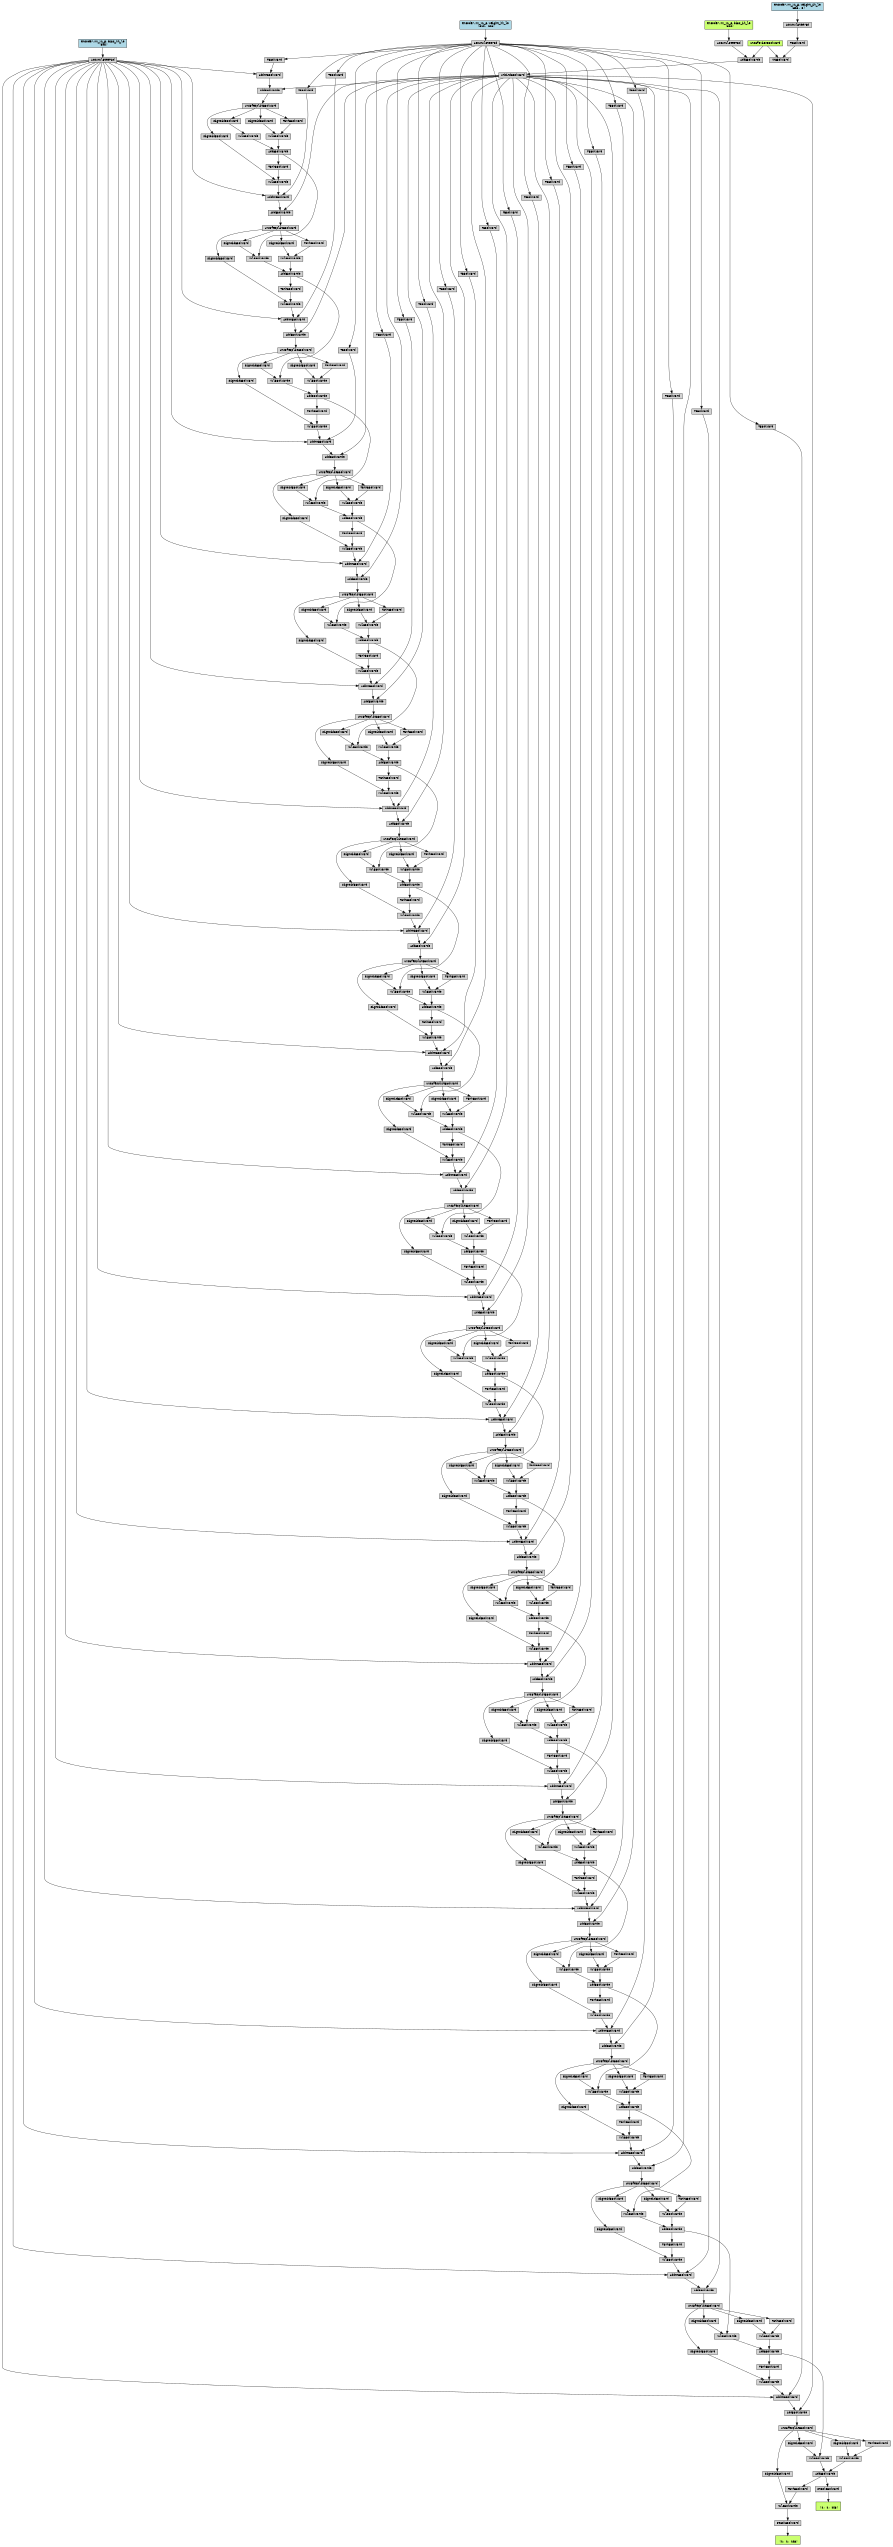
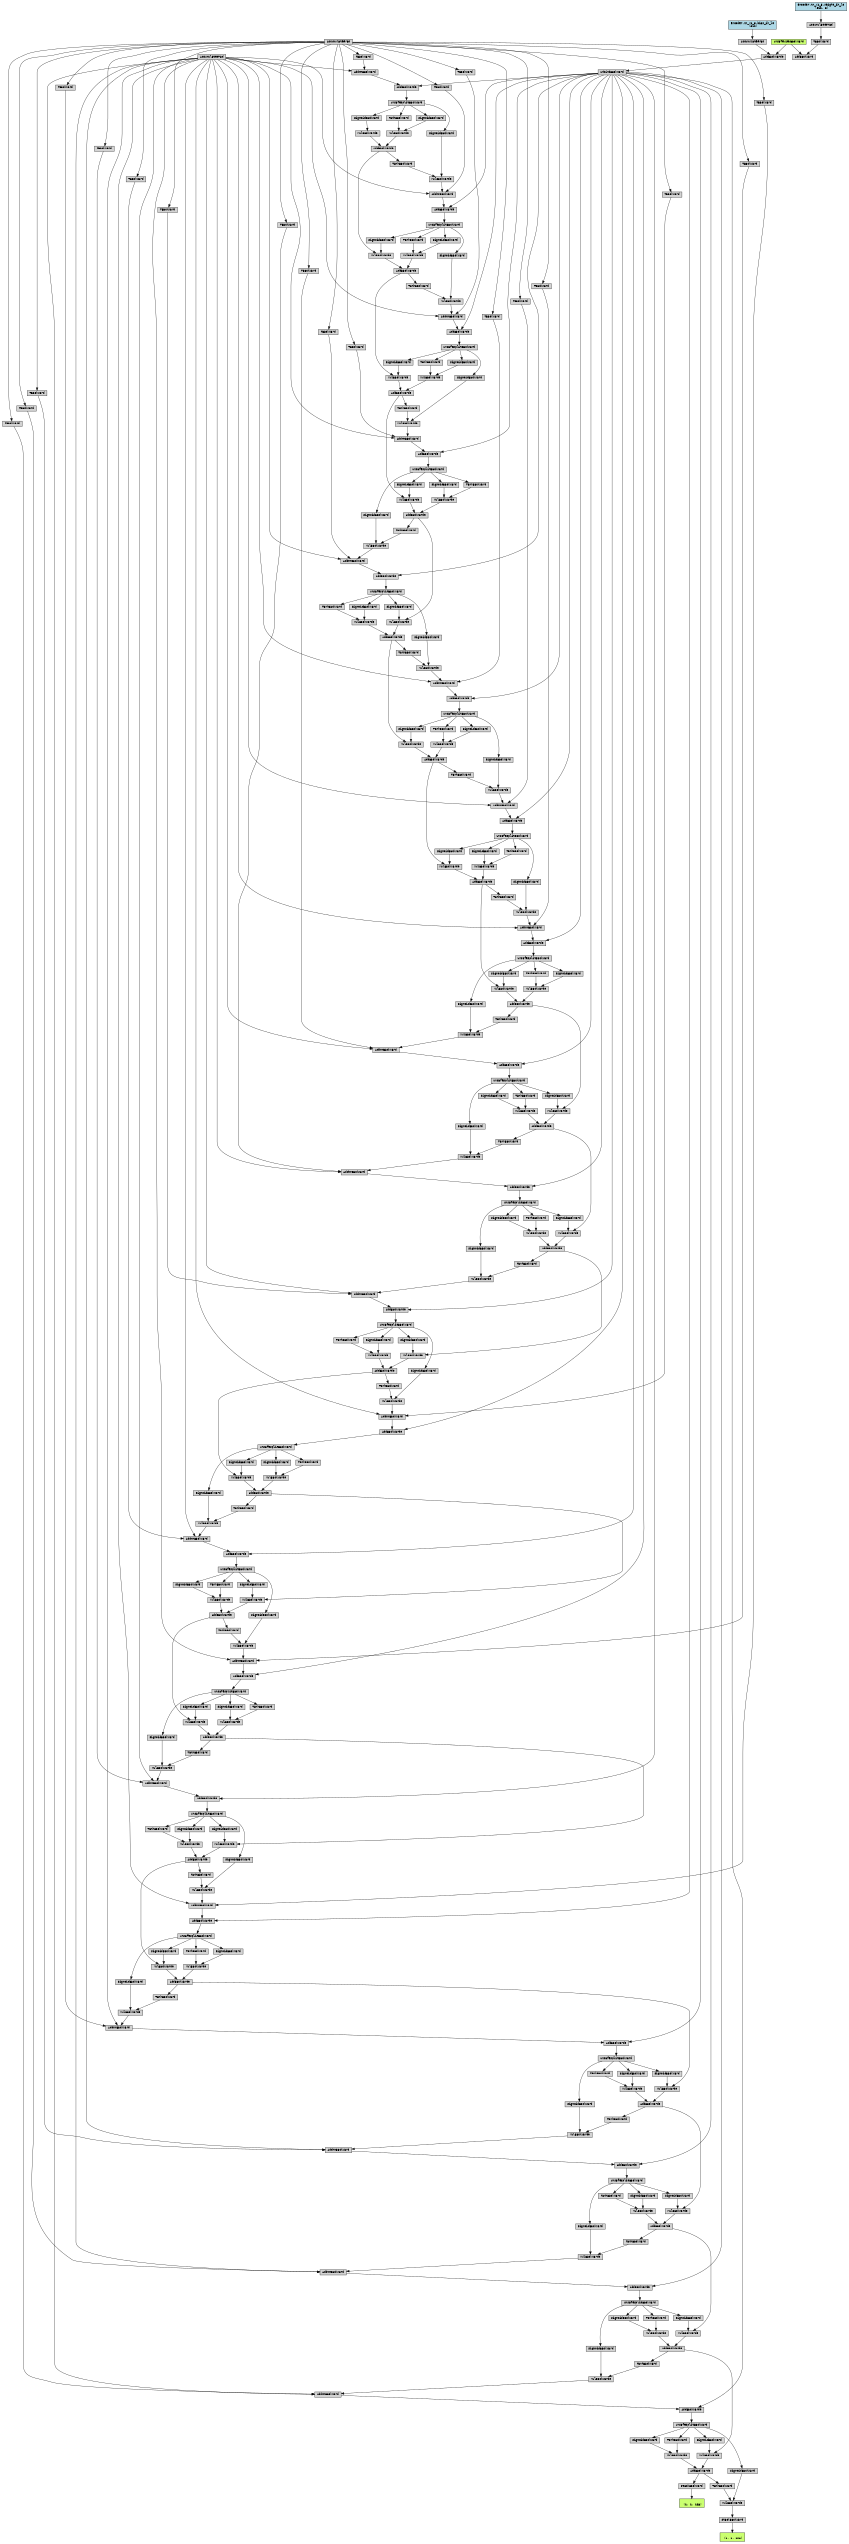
node "encoder.nn_x1_5.weight_hh_l0 (512, 128)": removed
node "encoder.nn_x1_5.bias_ih_l0 (512)": fillcolor darkolivegreen1 -> lightblue
node "encoder.nn_x1_5.bias_hh_l0 (512)": removed
node "MmBackward": label "MmBackward" -> "AddBackward"
